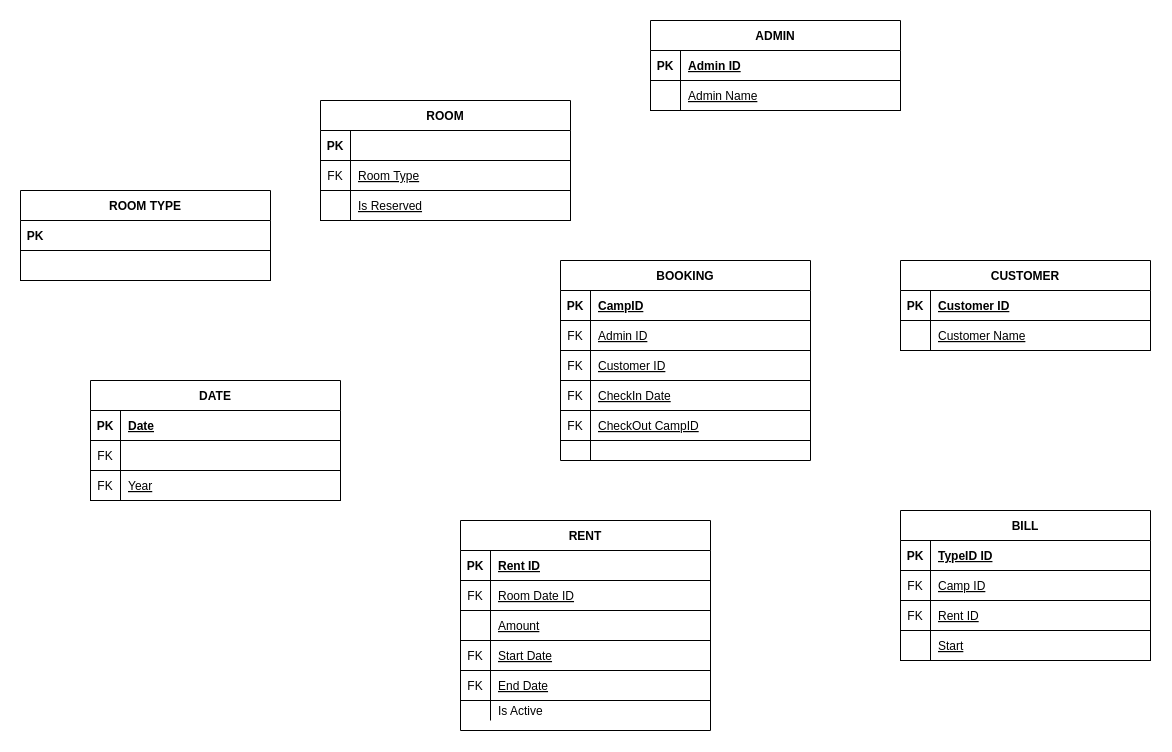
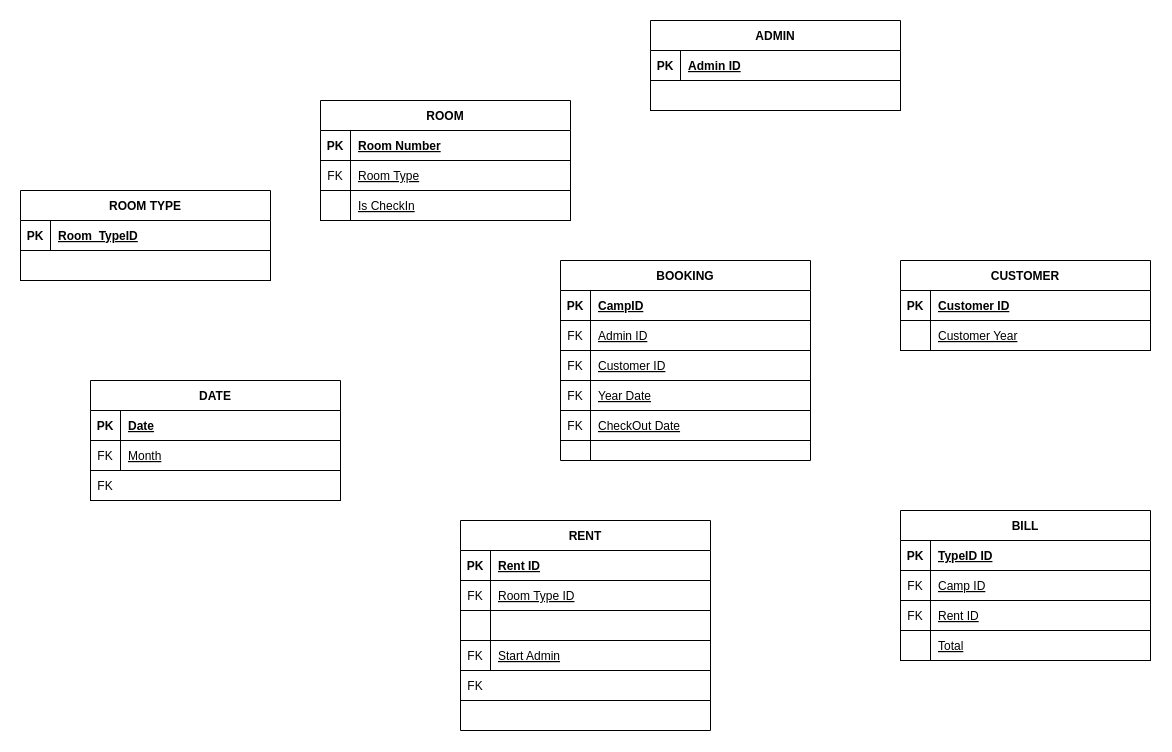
node "Admin Name": removed
node "Room Number": added
node "Is Reserved": label "Is Reserved" -> "Is CheckIn"
node "Room_TypeID": added
node "Customer Name": label "Customer Name" -> "Customer Year"
node "CheckIn Date": label "CheckIn Date" -> "Year Date"
node "CheckOut CampID": label "CheckOut CampID" -> "CheckOut Date"
node "Month": added
node "Year": removed
node "Room Date ID": label "Room Date ID" -> "Room Type ID"
node "Amount": removed
node "Start": label "Start" -> "Total"
node "Start Date": label "Start Date" -> "Start Admin"
node "End Date": removed
node "Is Active": removed
